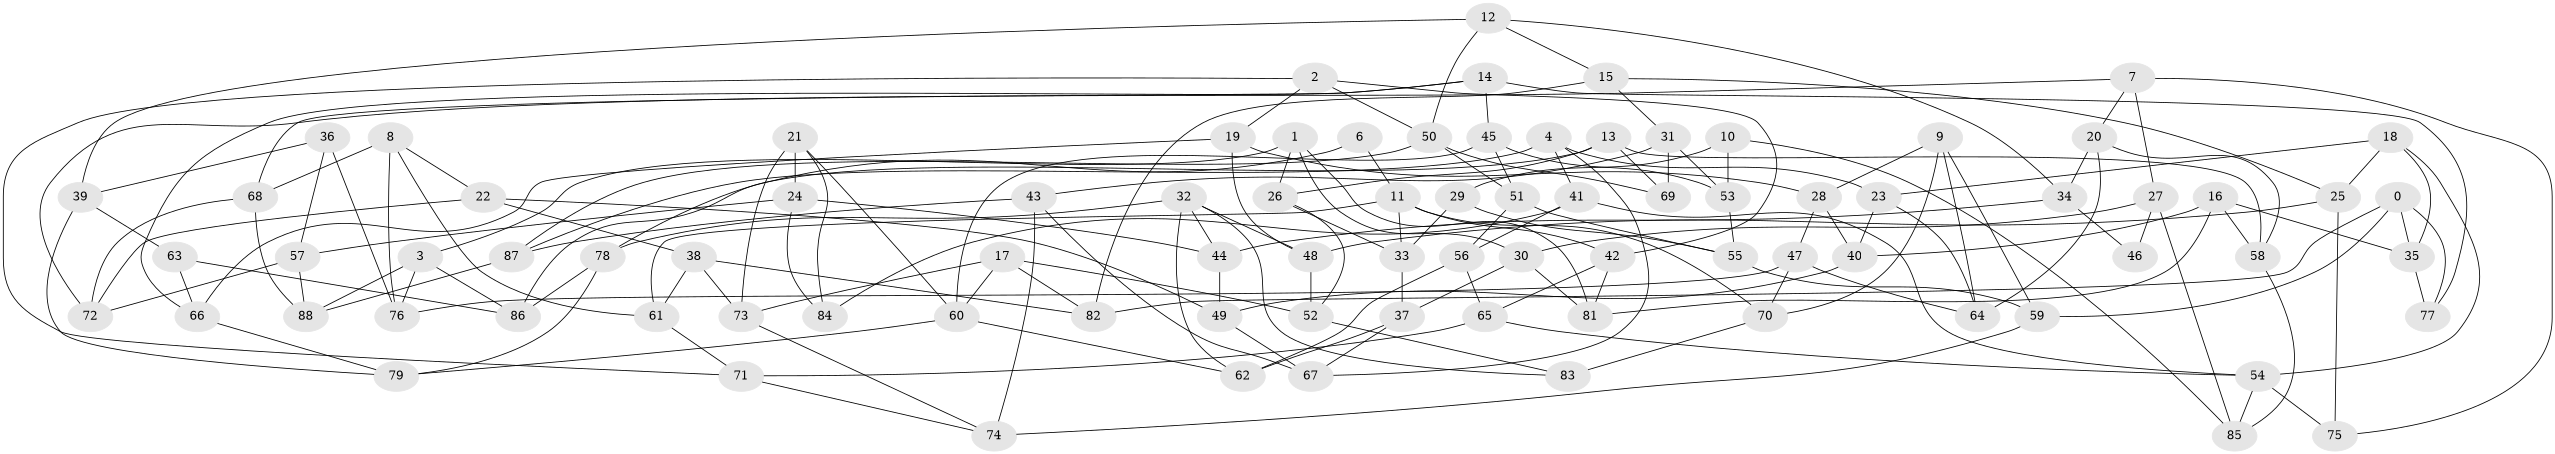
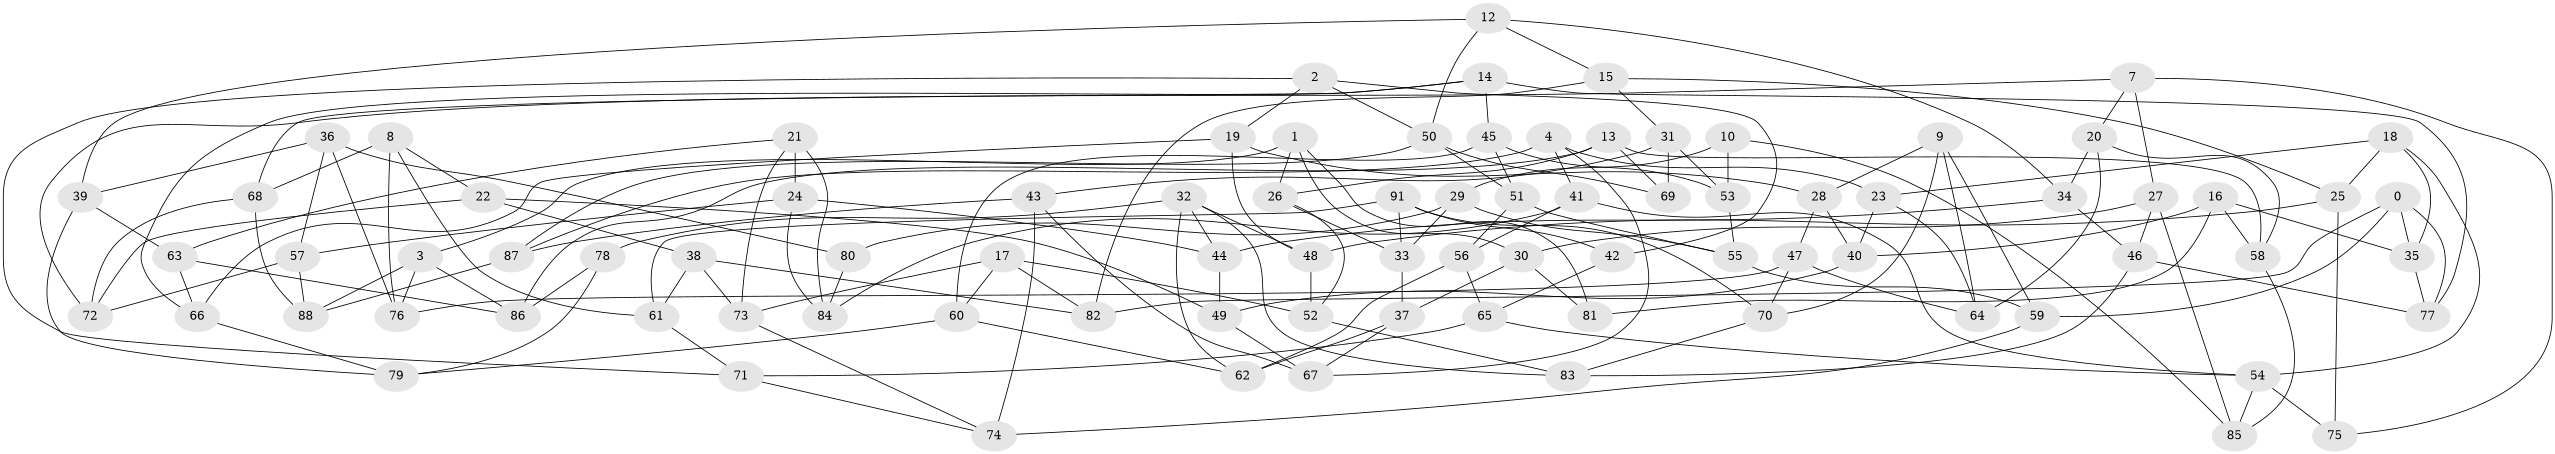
node "6": removed
node "11": label "11" -> "91"
edge "21" -- "60": now "21" -- "63"
node "80": added
edge "46" -- "77": added
edge "42" -- "81": removed
edge "46" -- "83": added
